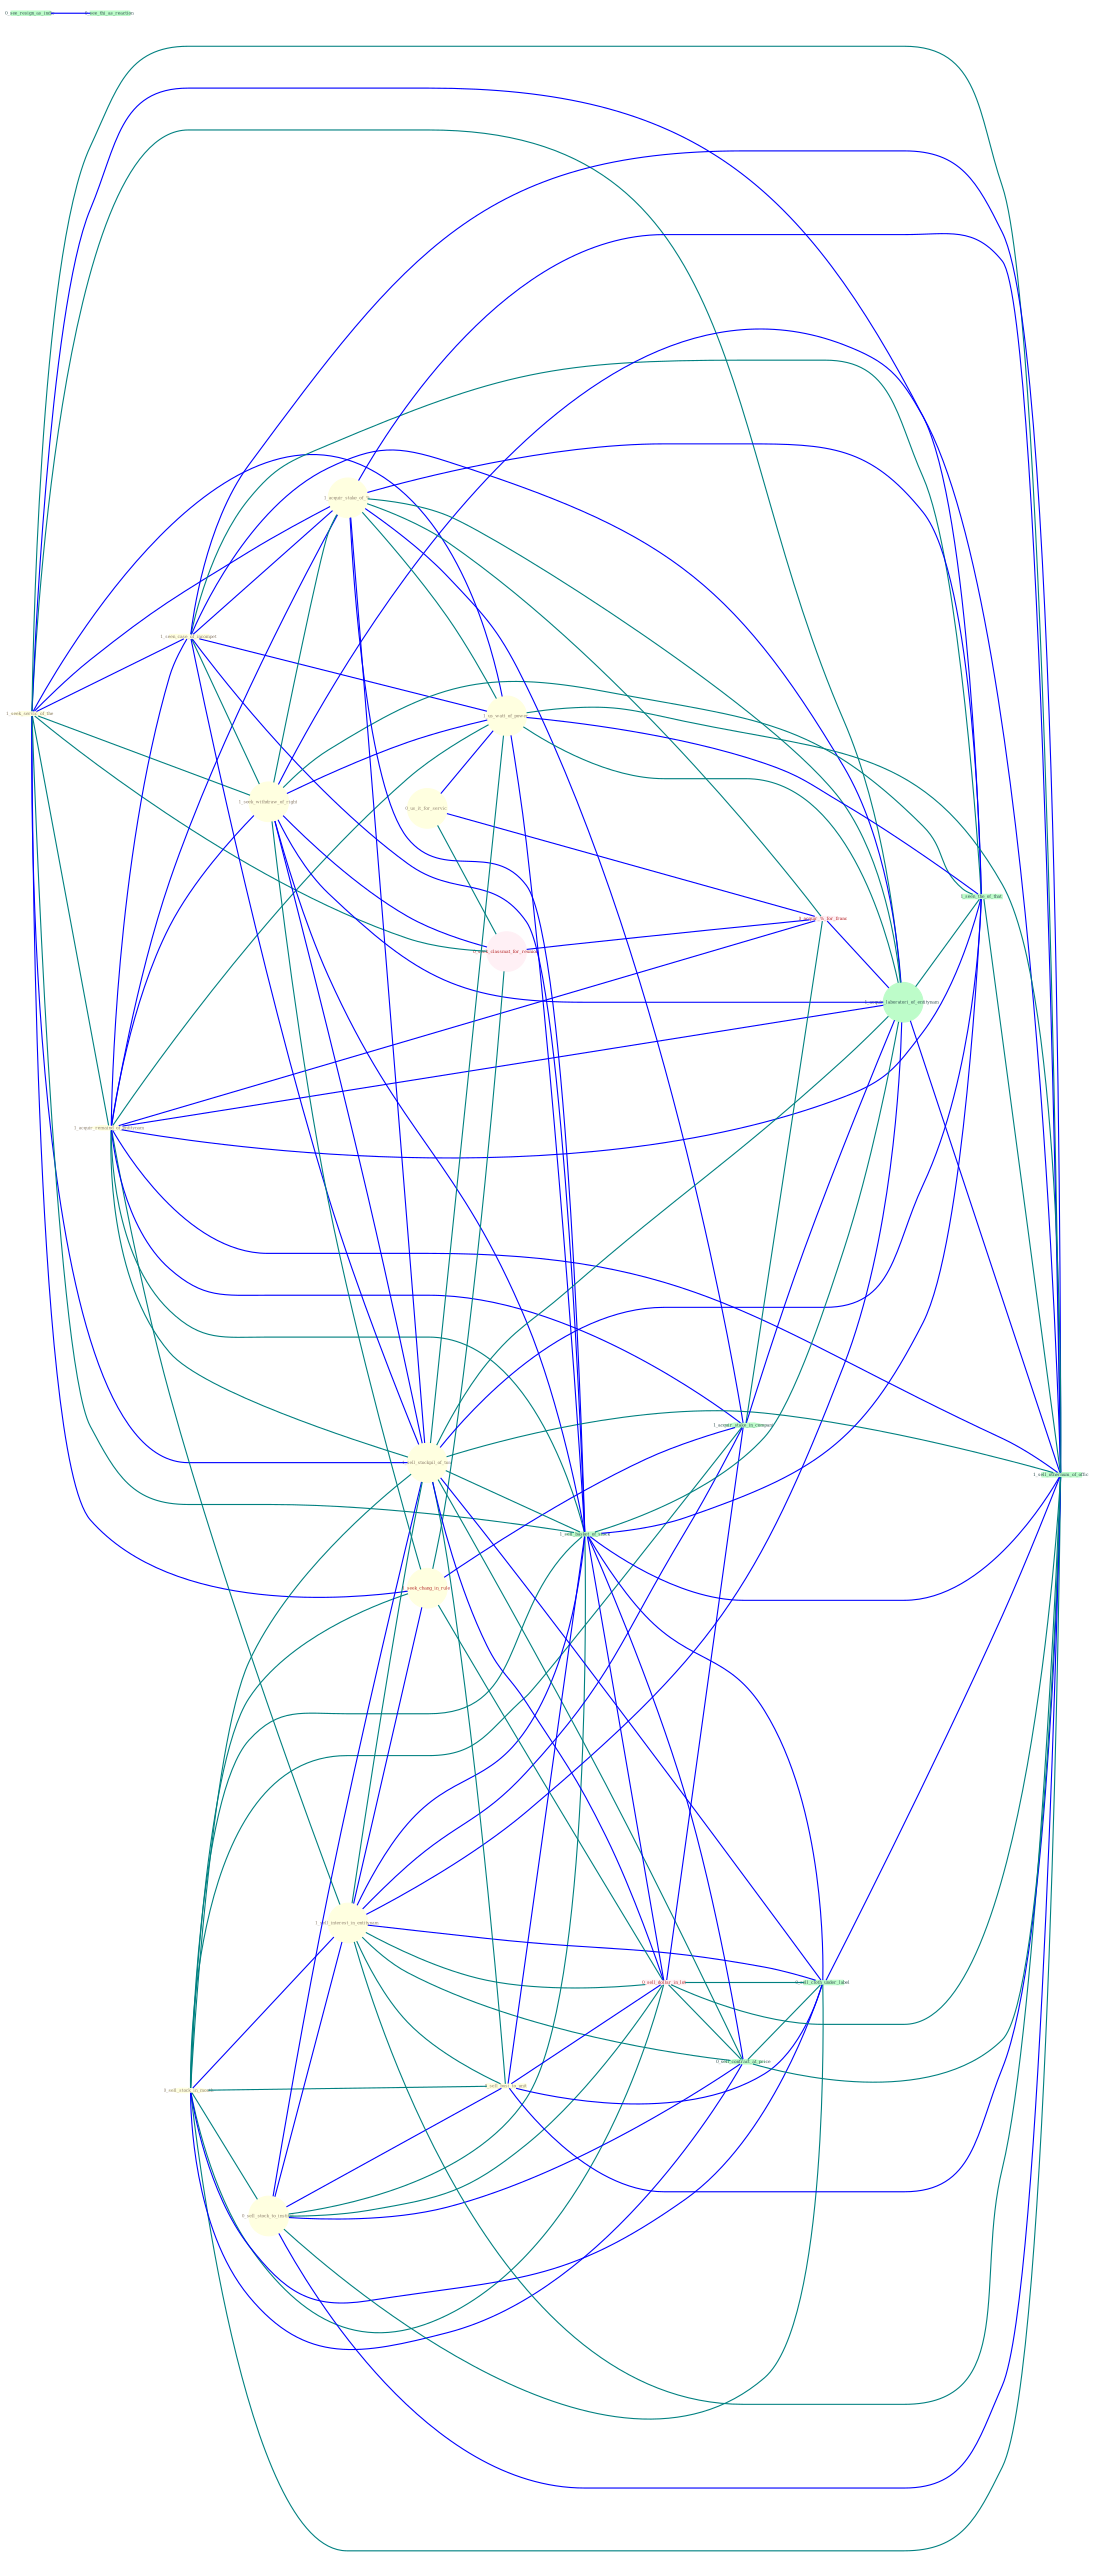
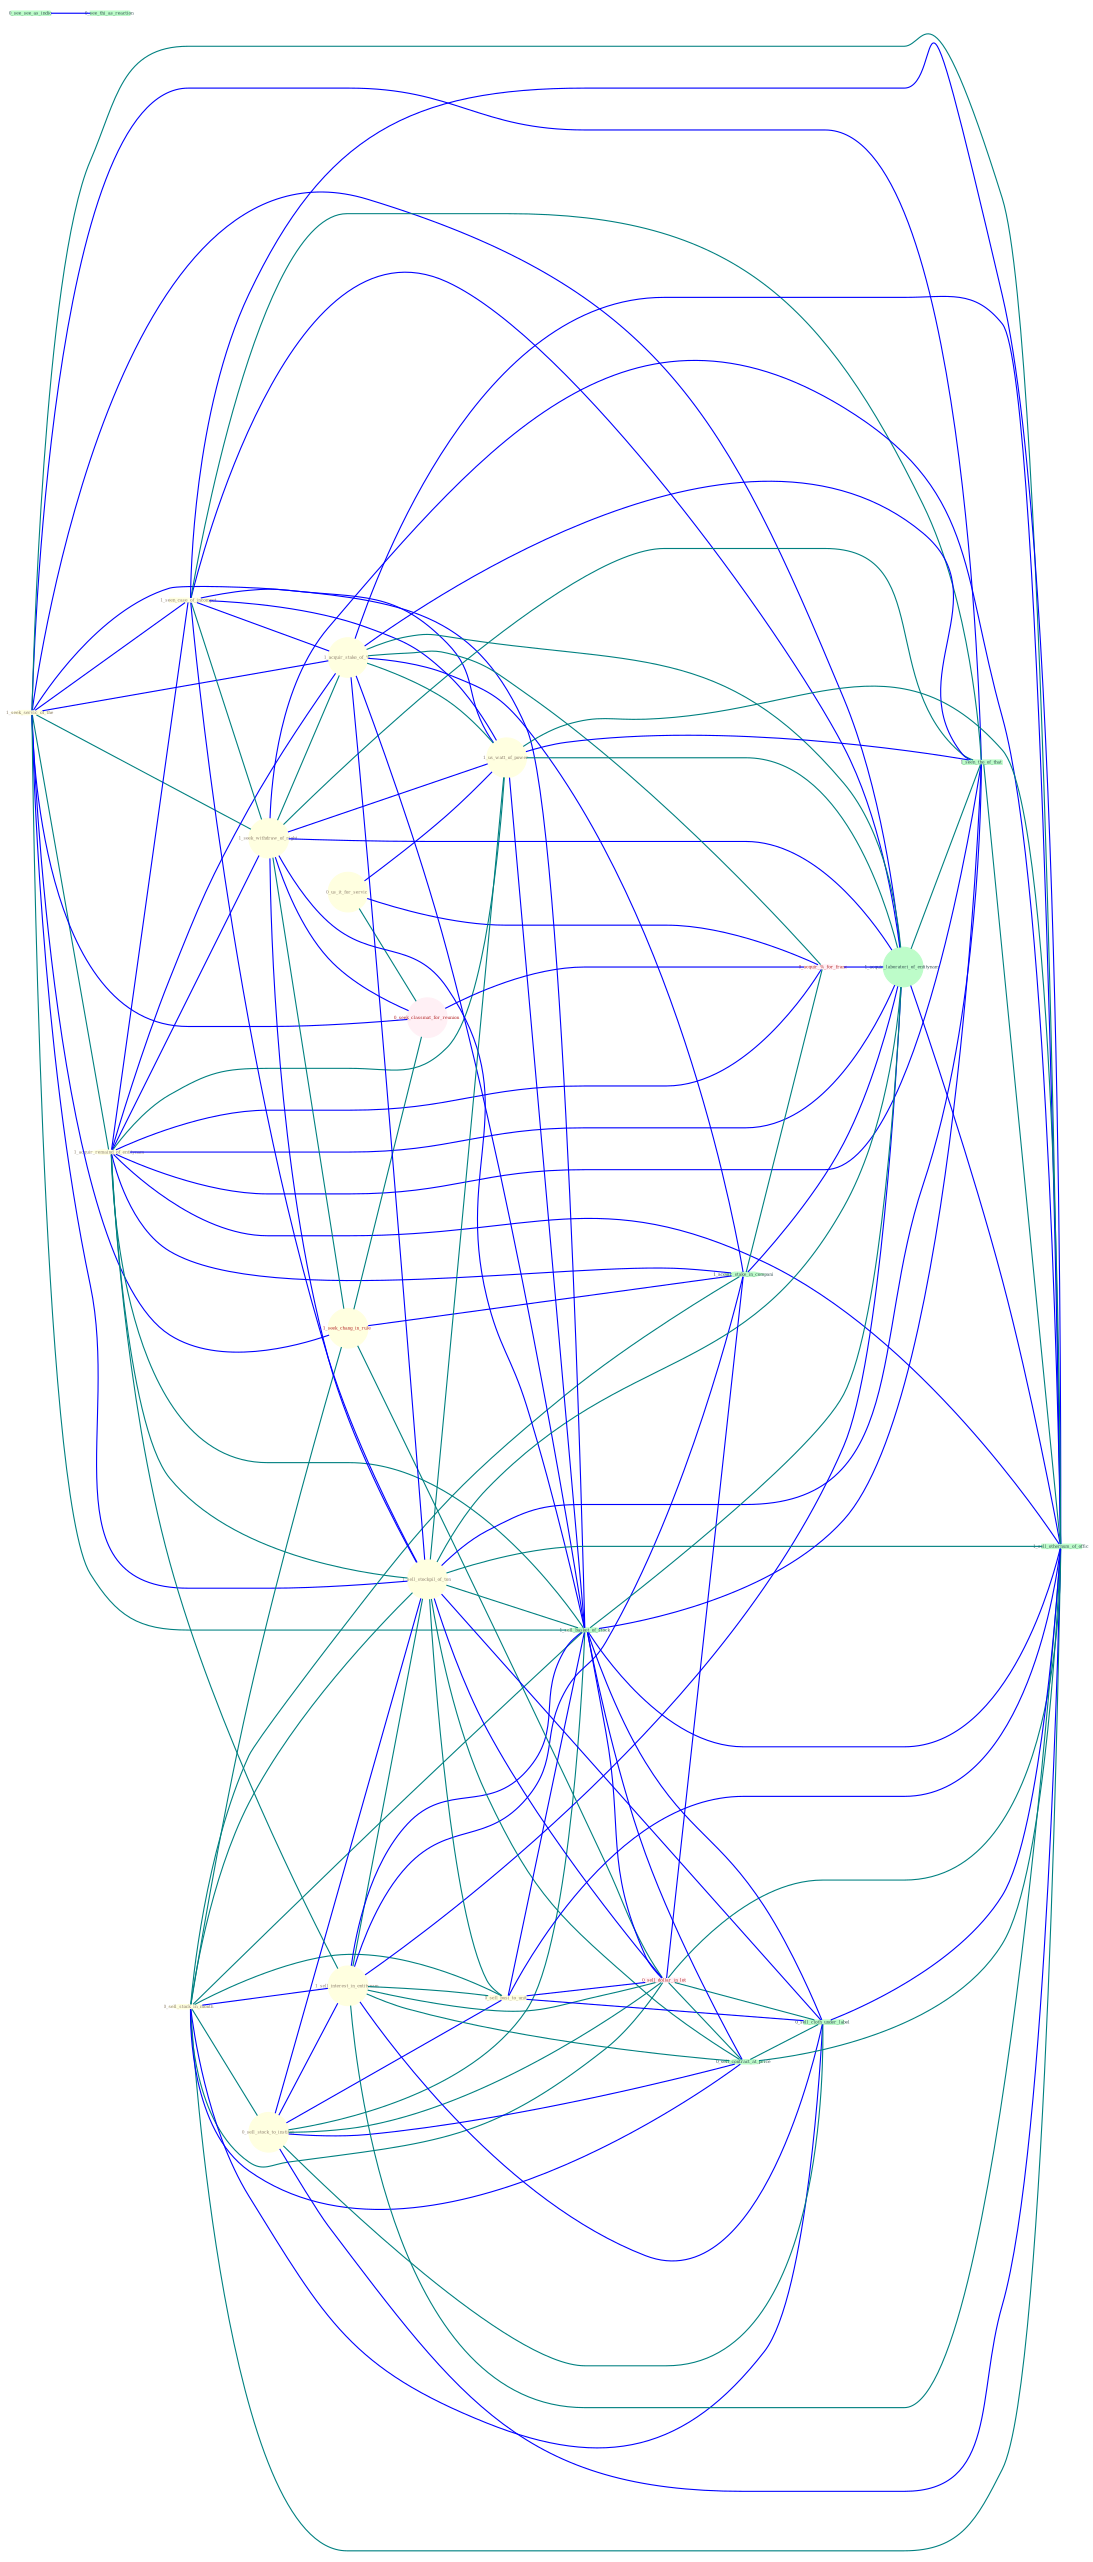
node "0_see_resign_as_indic": label "0_see_resign_as_indic" -> "0_see_see_as_indic"
edge "1_seek_servic_of_the" -- "1_acquir_laboratori_of_entitynam": color teal -> blue
edge "1_seek_servic_of_the" -- "0_seek_classmat_for_reunion": color teal -> blue
edge "1_seek_chang_in_rule" -- "1_sell_interest_in_entitynam": removed
